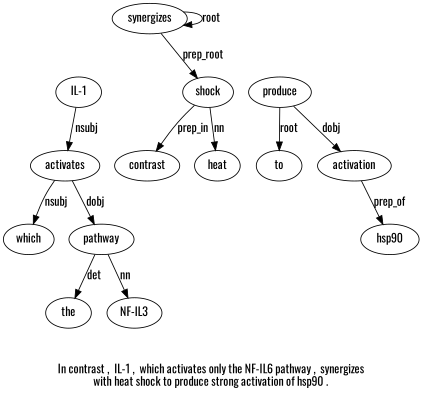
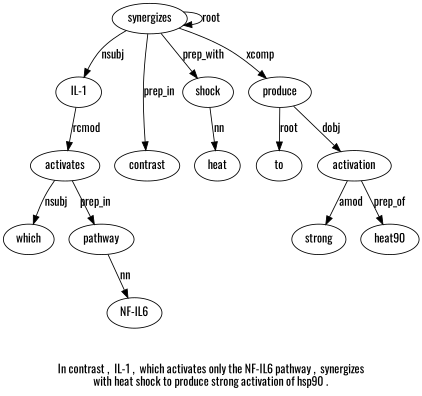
edge "synergizes" -> "produce": added, label "xcomp"
edge "synergizes" -> "IL-1": added, label "nsubj"
edge "synergizes" -> "shock": label "prep_root" -> "prep_with"
edge "shock" -> "contrast": now "synergizes" -> "contrast"
edge "IL-1" -> "activates": label "nsubj" -> "rcmod"
edge "activates" -> "pathway": label "dobj" -> "prep_in"
node "strong": added
node "hsp90": label "hsp90" -> "heat90"
node "the": removed
node "NF-IL3": label "NF-IL3" -> "NF-IL6"
